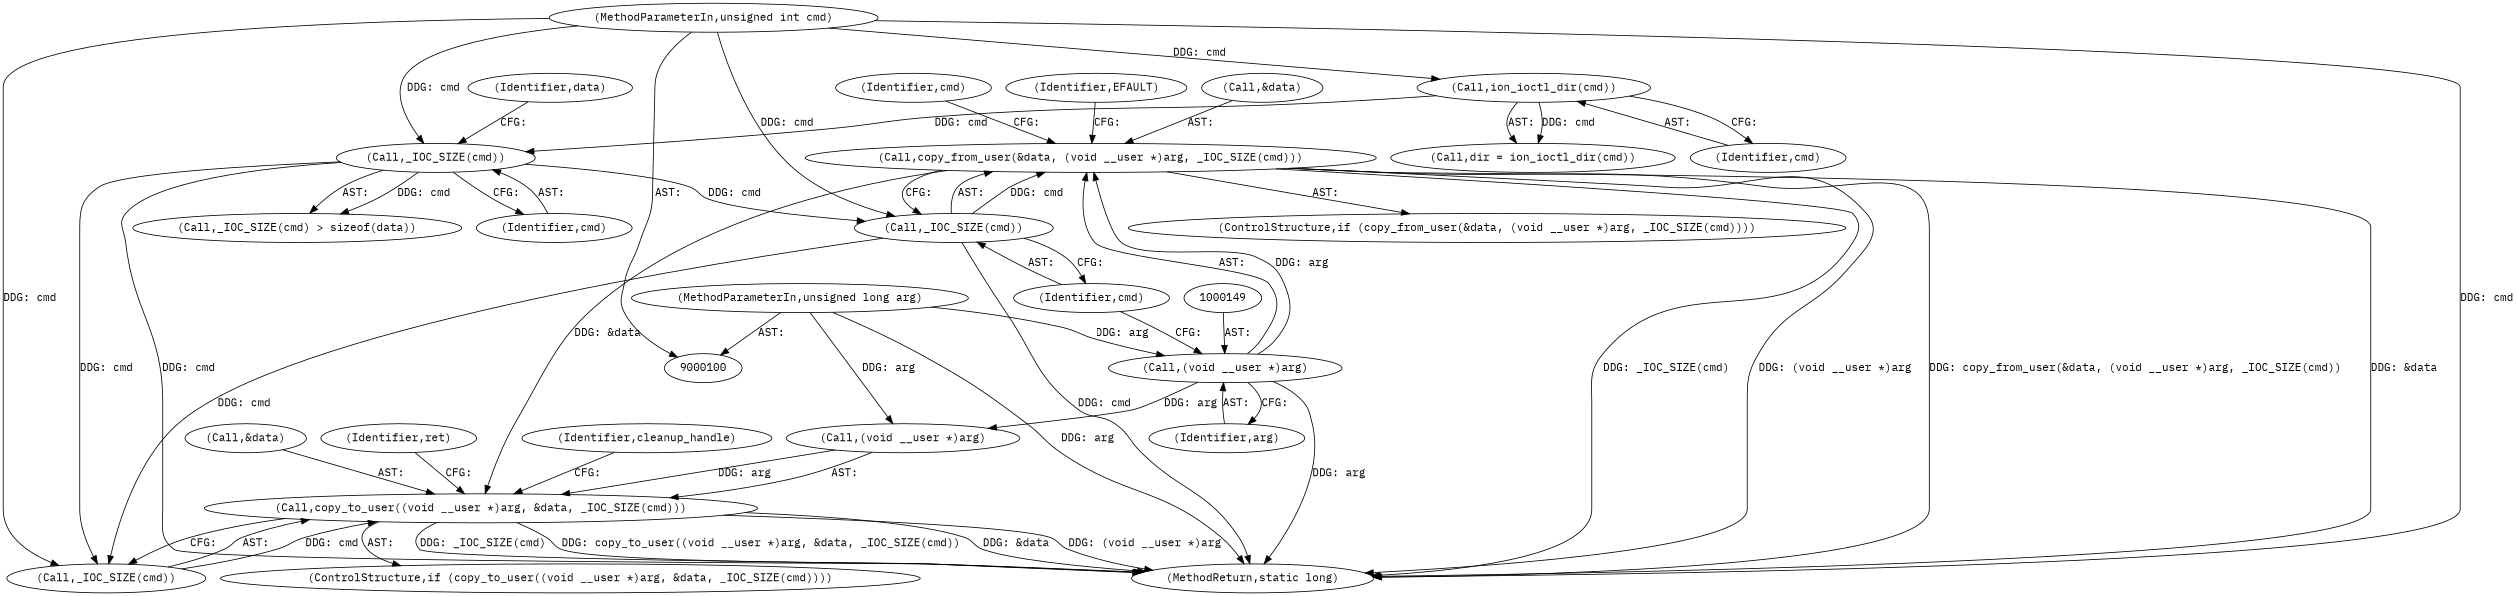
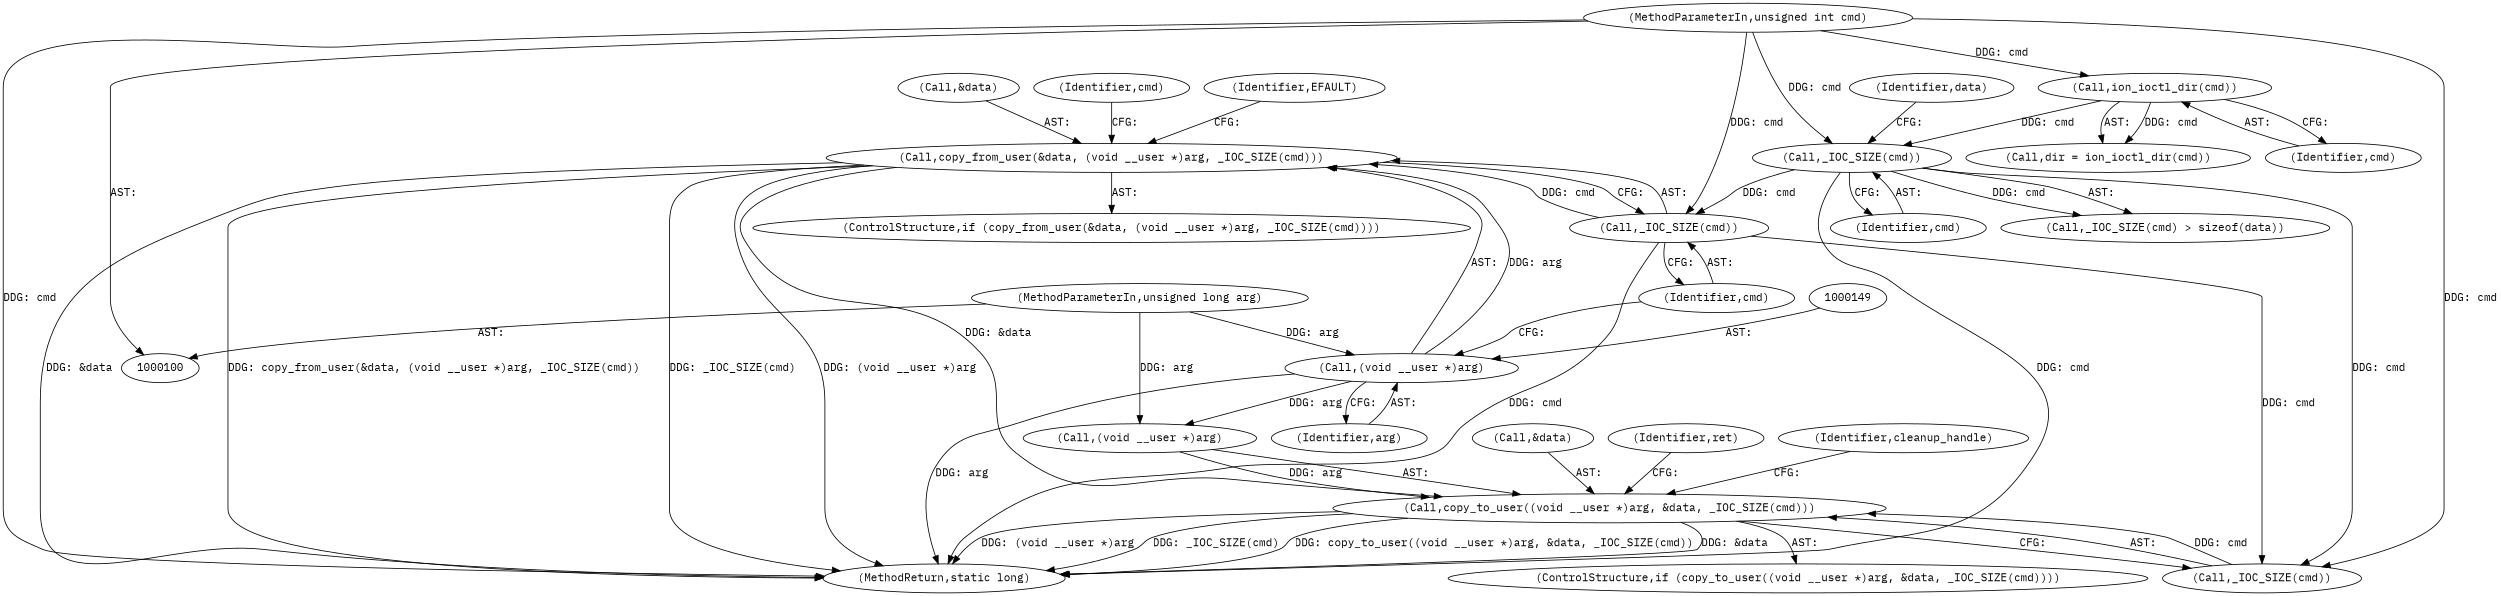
node "9000100": label "9000100" -> "1000100"
edge "(MethodParameterIn,unsigned long arg)" -> "(MethodReturn,static long)": removed, label "DDG: arg"
